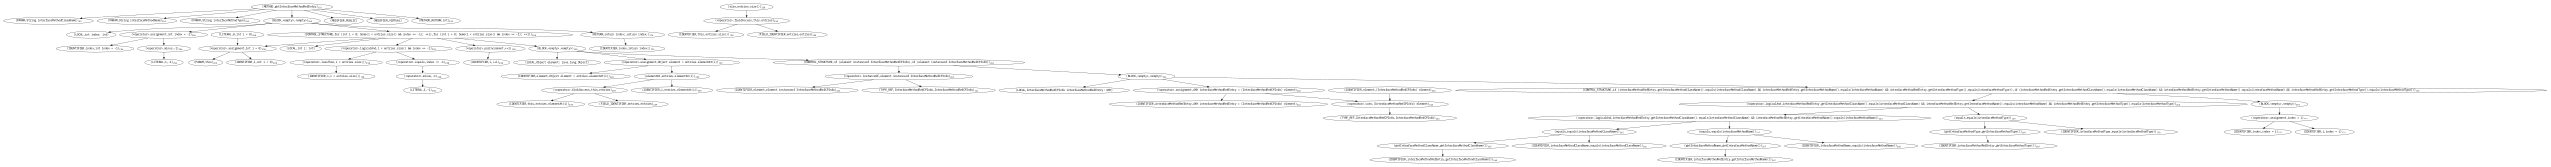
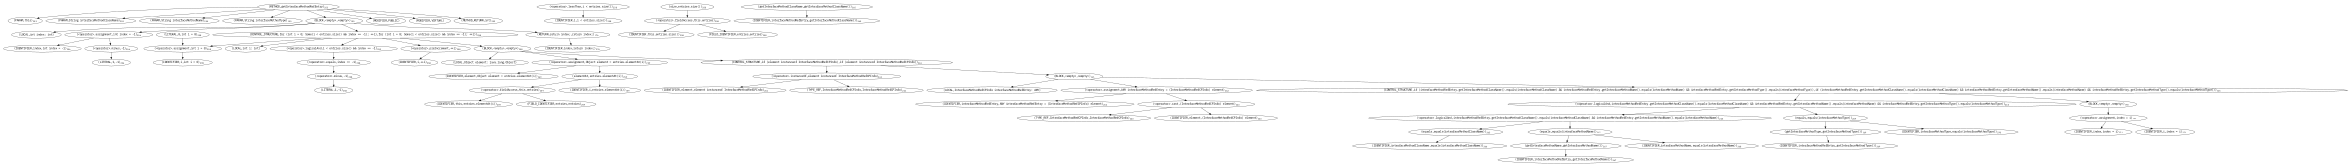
edge "(<operator>.assignment,int i = 0)" -> "(PARAM,this)": now "(METHOD,getInterfaceMethodRefEntry)" -> "(PARAM,this)"
edge "(<operator>.logicalAnd,i < entries.size() && index == -1)" -> "(<operator>.lessThan,i < entries.size())": removed
edge "(IDENTIFIER,element,(InterfaceMethodRefCPInfo) element)" -> "(<operator>.cast,(InterfaceMethodRefCPInfo) element)": reversed
edge "(equals,equals(interfaceMethodClassName))" -> "(getInterfaceMethodClassName,getInterfaceMethodClassName())": removed
